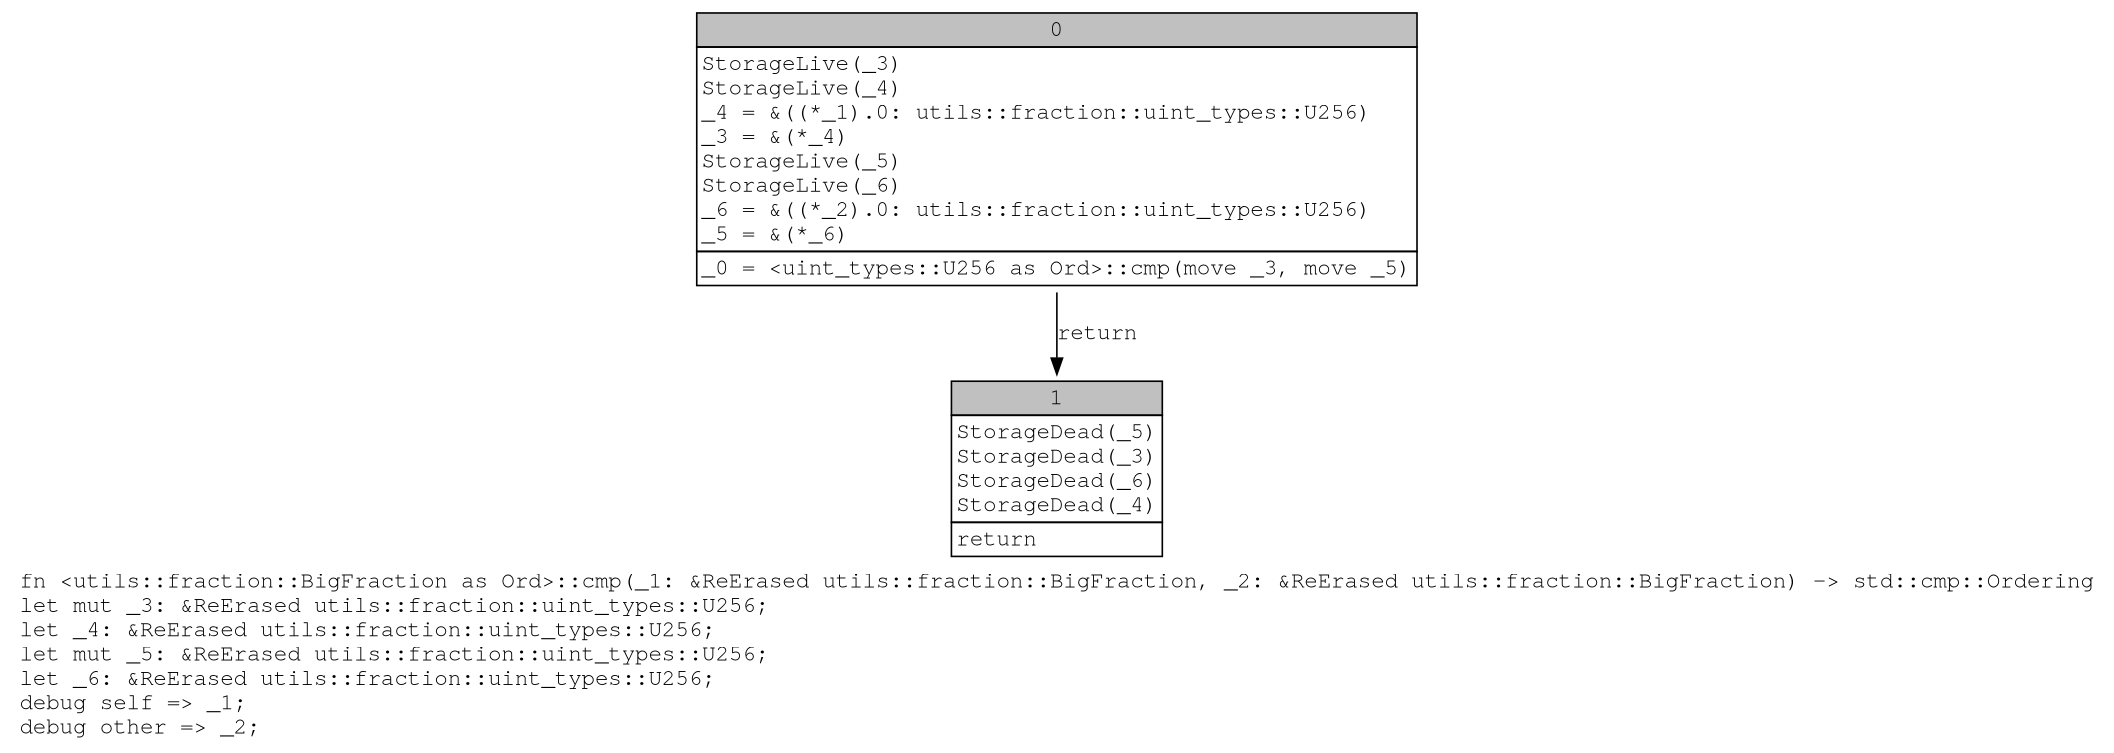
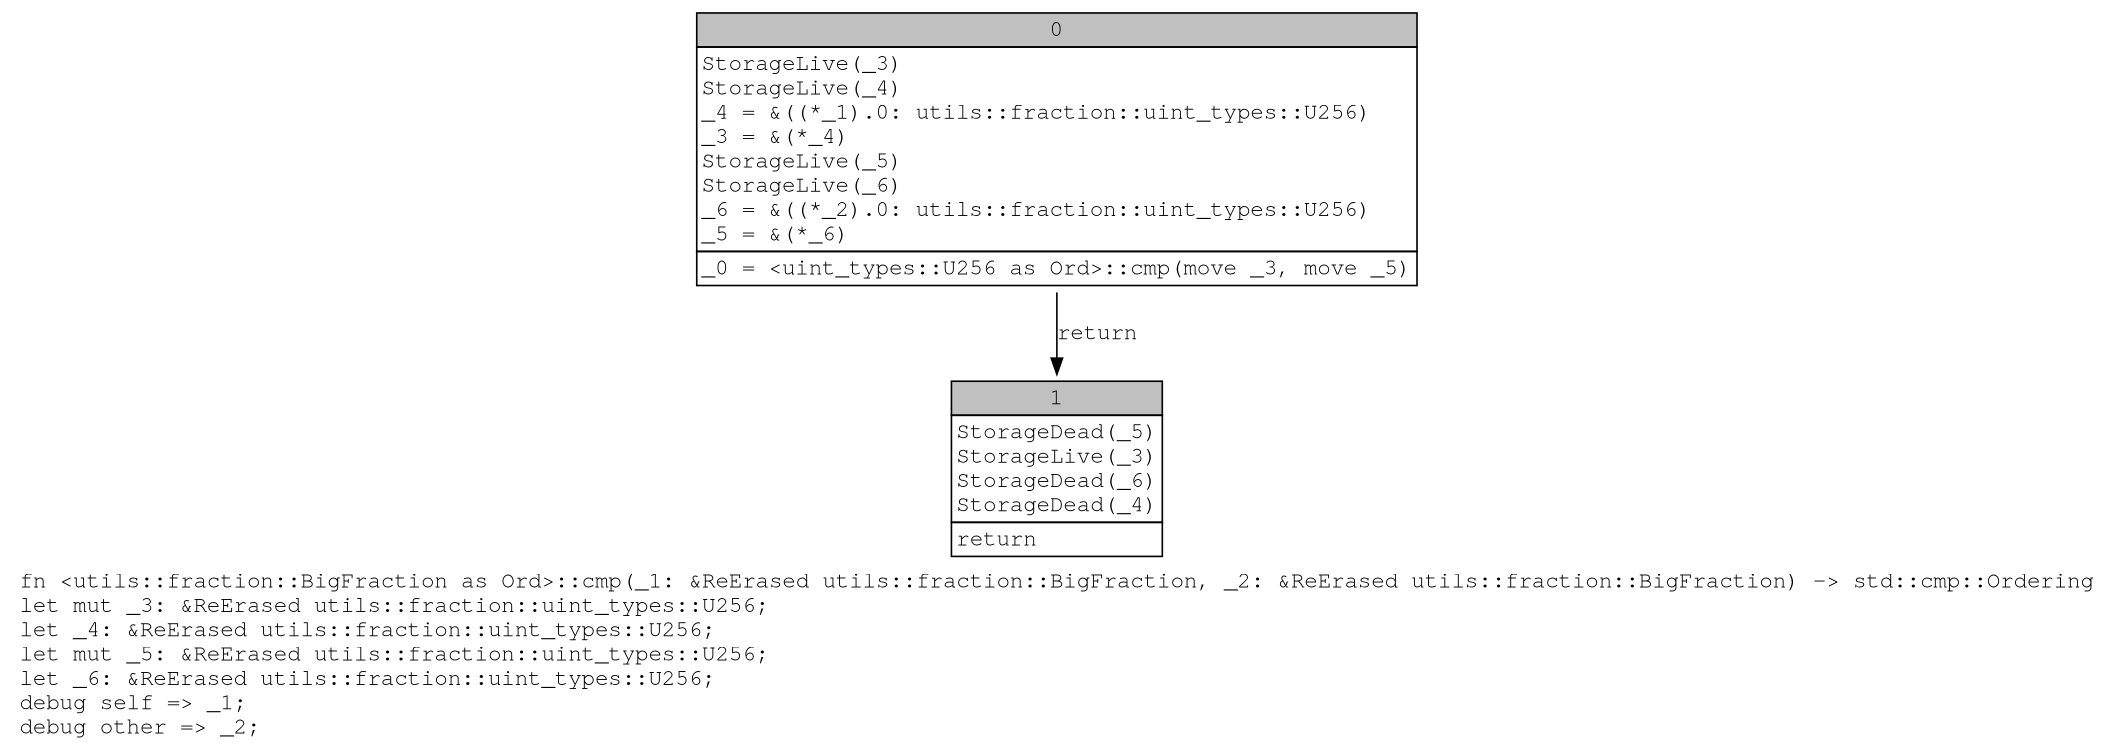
node "1": text "StorageDead(_3)" -> "StorageLive(_3)"
